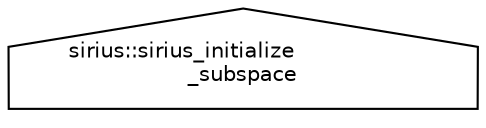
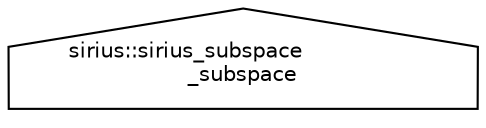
node "sirius::sirius_initialize _subspace": label "sirius::sirius_initialize _subspace" -> "sirius::sirius_subspace _subspace"
